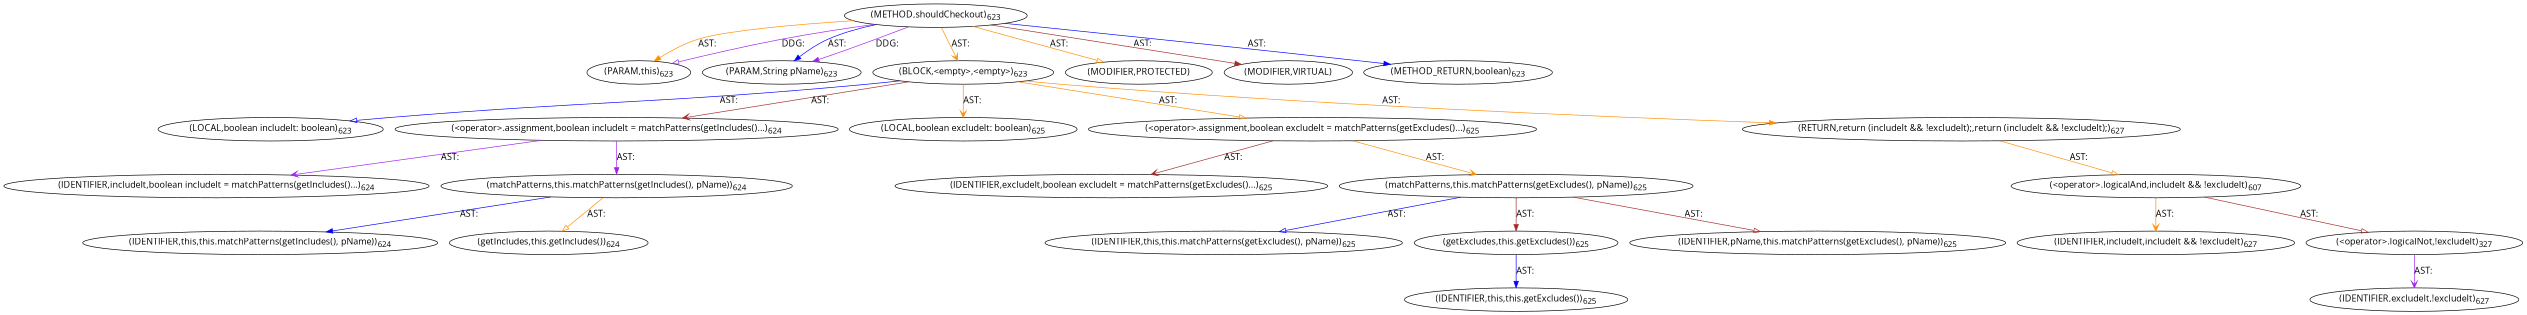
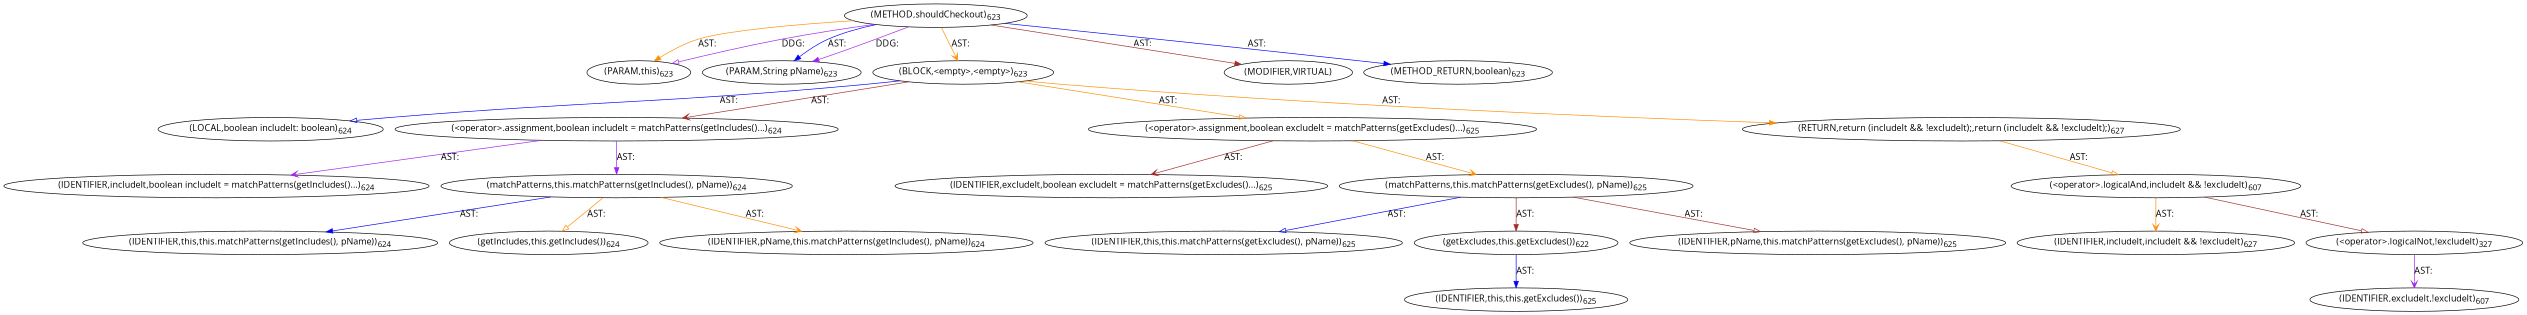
node "(MODIFIER,PROTECTED)": removed
node "(LOCAL,boolean includeIt: boolean)": text "623" -> "624"
node "(LOCAL,boolean excludeIt: boolean)": removed
node "(getExcludes,this.getExcludes())": text "625" -> "622"
node "(IDENTIFIER,pName,this.matchPatterns(getIncludes(), pName))": added
node "(IDENTIFIER,excludeIt,!excludeIt)": text "627" -> "607"
